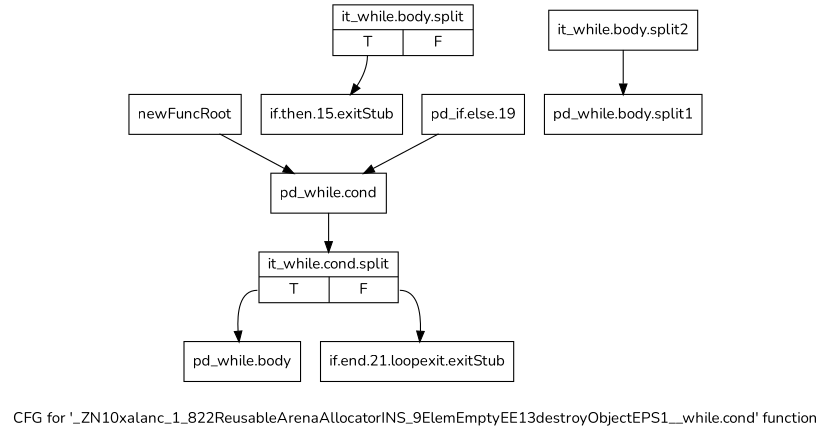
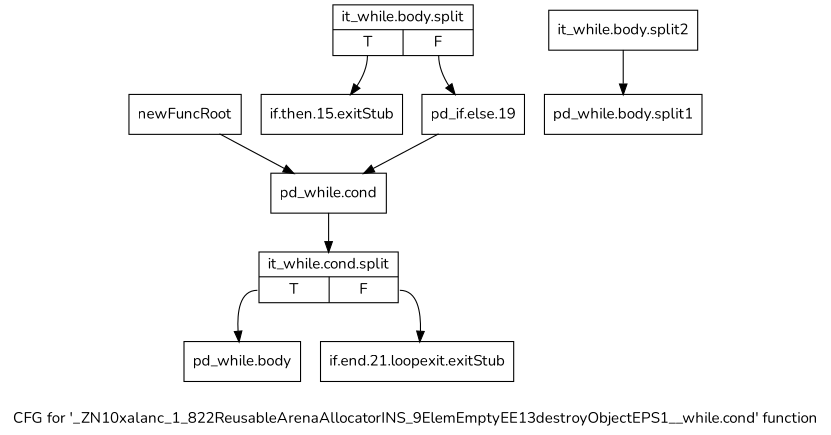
edge "it_while.body.split" -> "pd_if.else.19": added
